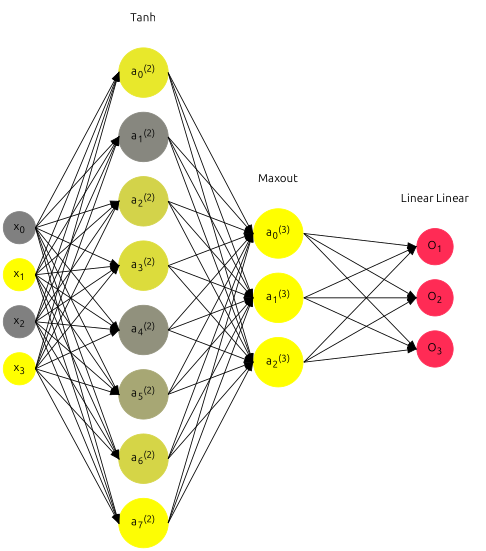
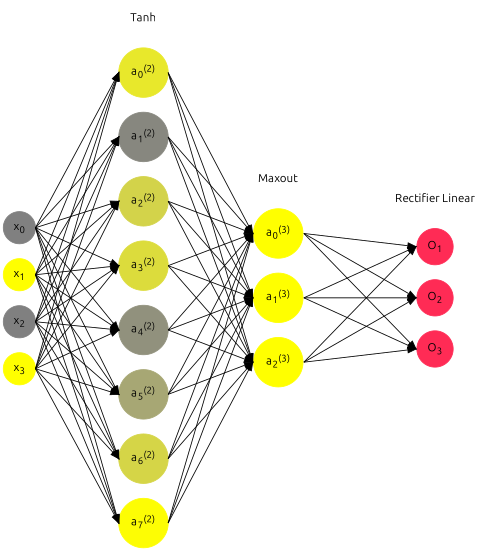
node "Linear Linear": label "Linear Linear" -> "Rectifier Linear"
